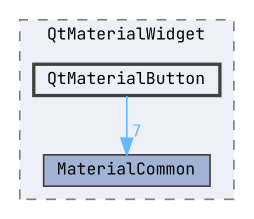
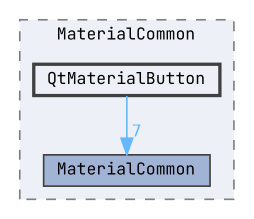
cluster "QtMaterialWidget": label "QtMaterialWidget" -> "MaterialCommon"
